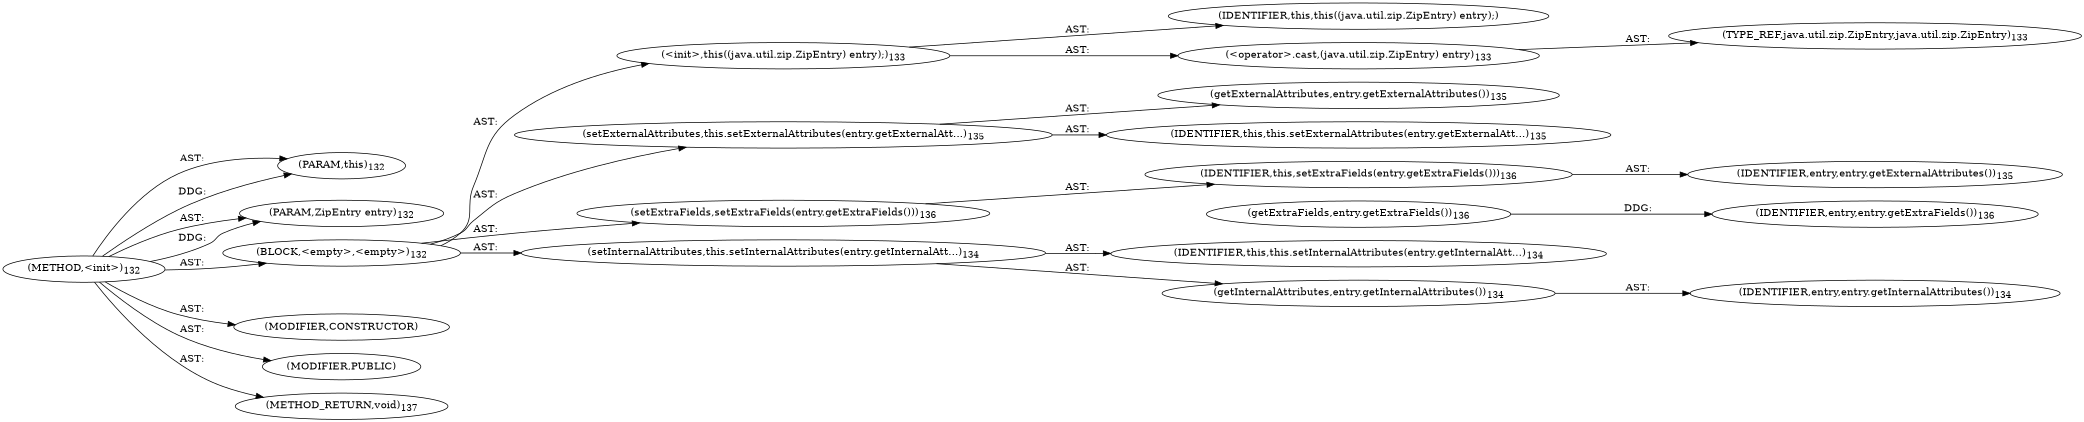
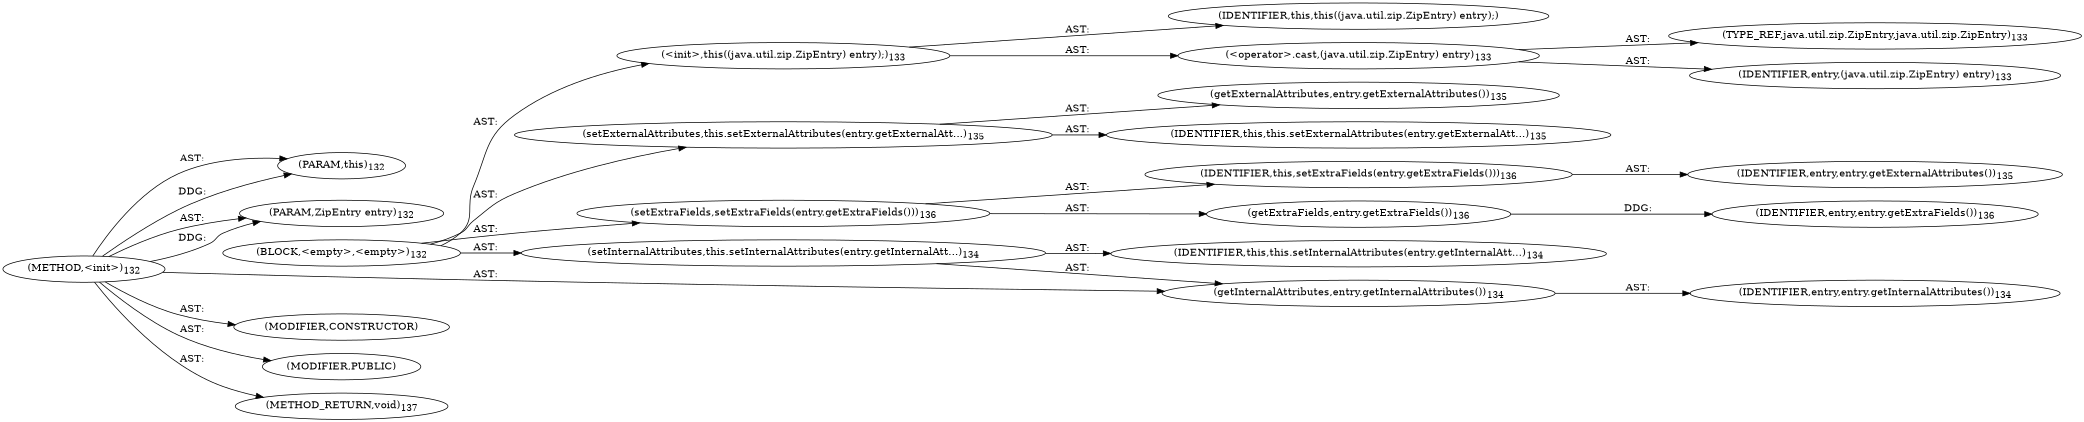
node "(IDENTIFIER,entry,(java.util.zip.ZipEntry) entry)": added
edge "(setExtraFields,setExtraFields(entry.getExtraFields()))" -> "(getExtraFields,entry.getExtraFields())": added, label "AST:"
edge "(METHOD,<init>)" -> "(BLOCK,<empty>,<empty>)": now "(METHOD,<init>)" -> "(getInternalAttributes,entry.getInternalAttributes())"
